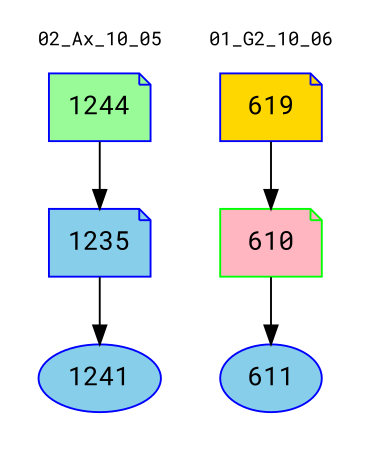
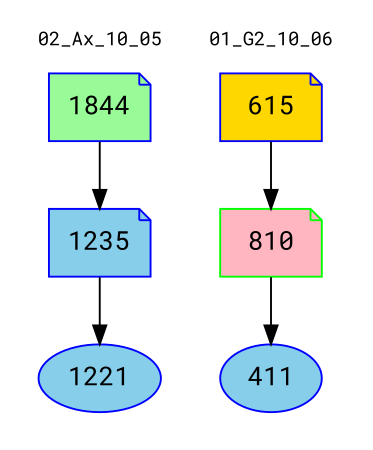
node "1244": label "1244" -> "1844"
node "619": label "619" -> "615"
node "610": label "610" -> "810"
node "1241": label "1241" -> "1221"
node "611": label "611" -> "411"
